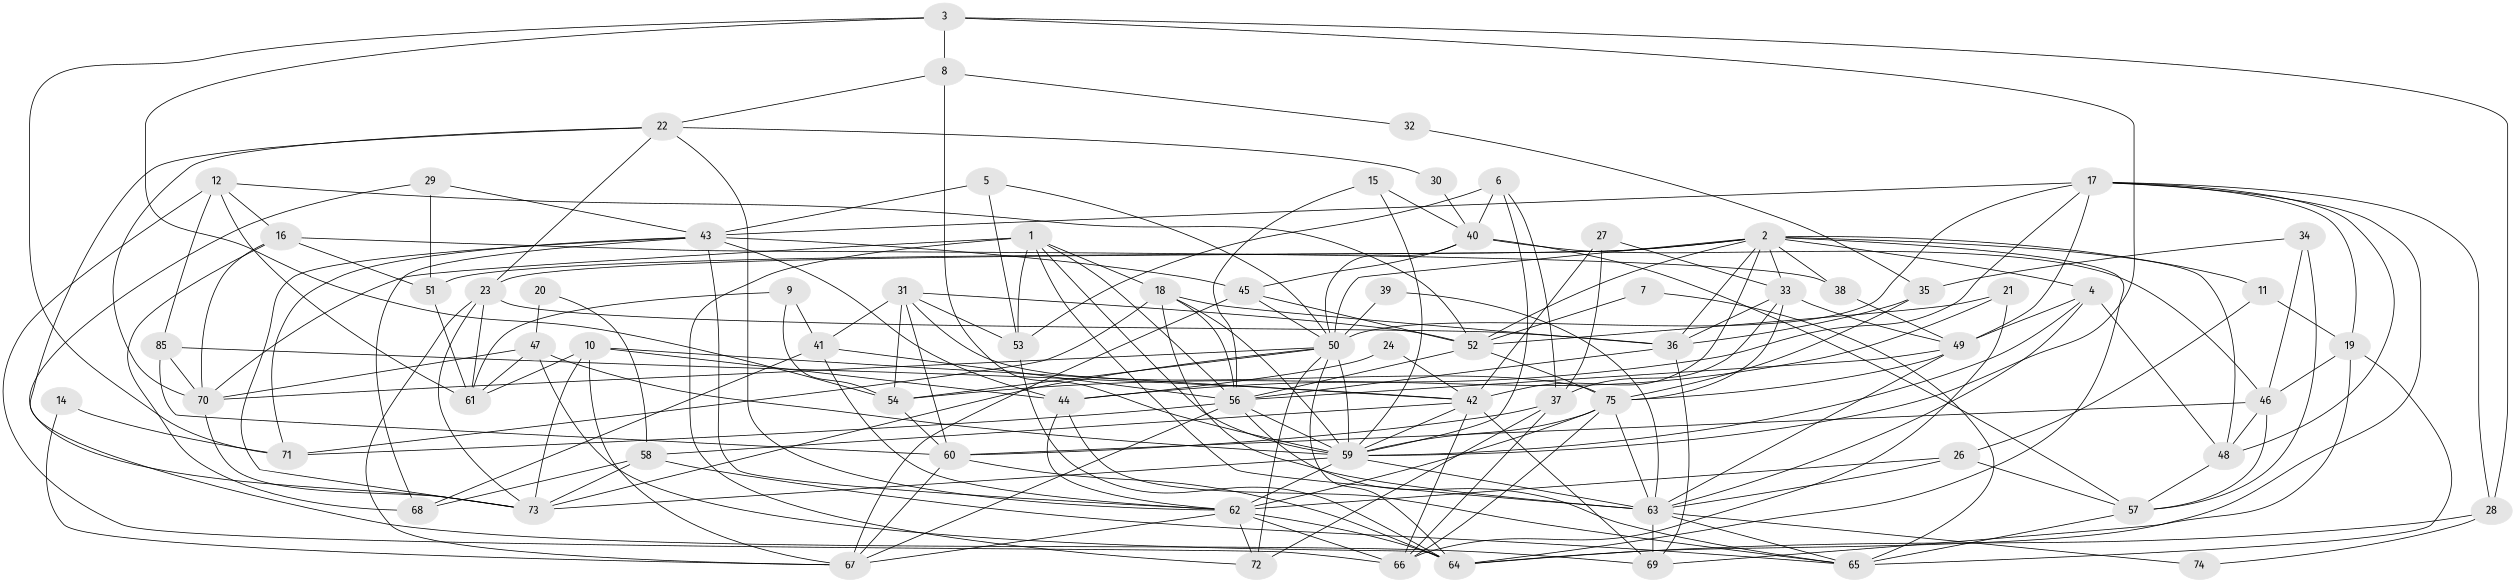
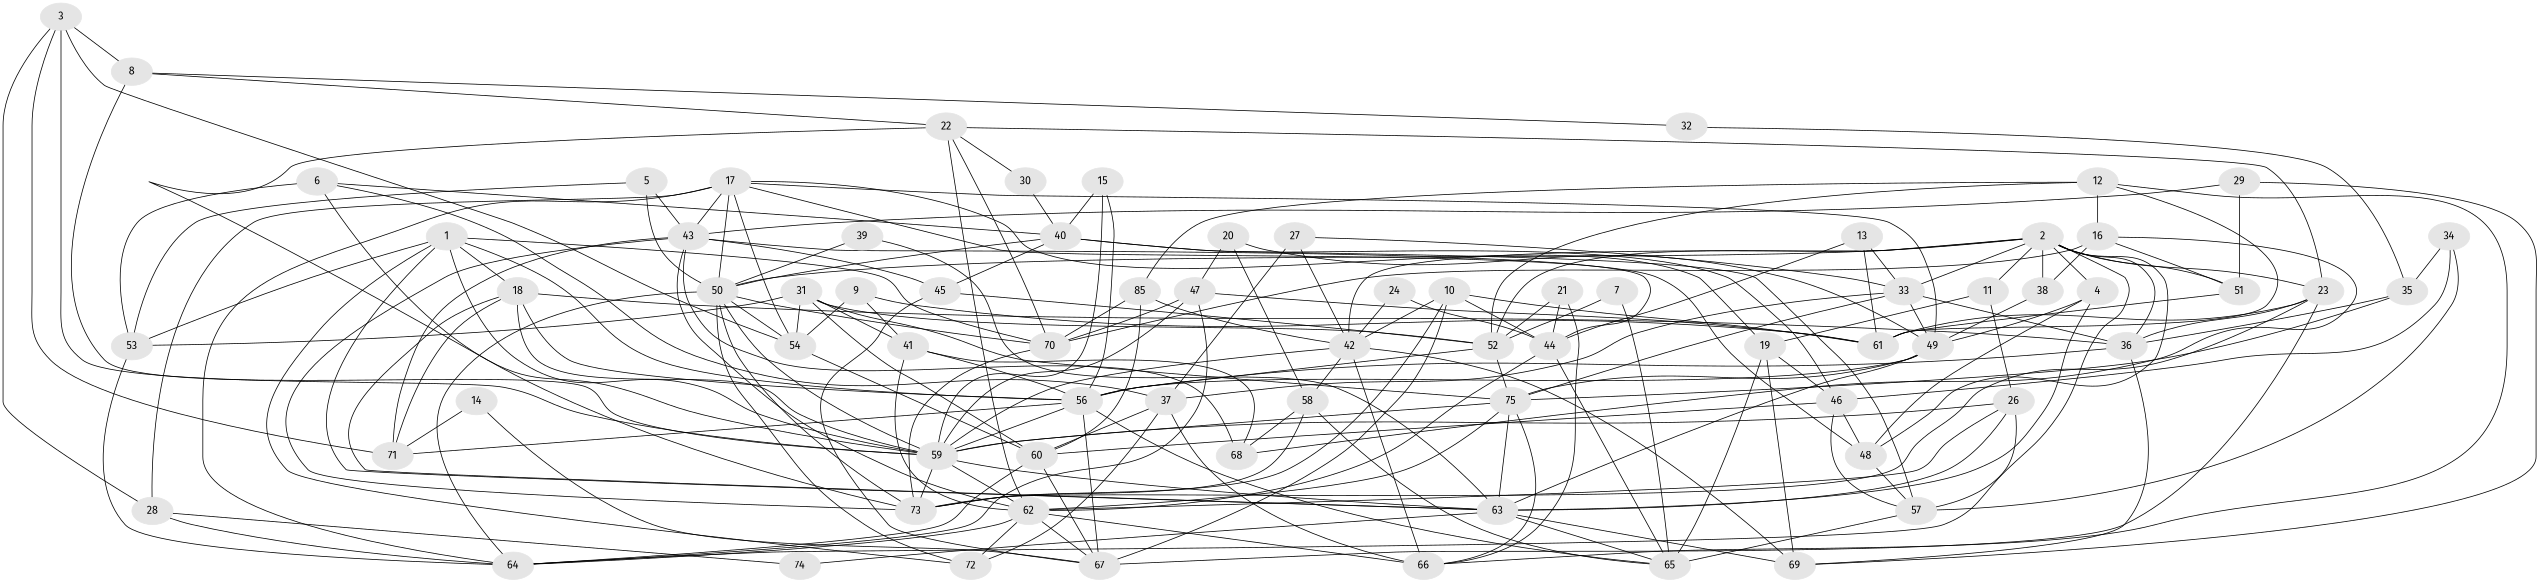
node "13": added
edge "20" -- "49": added
edge "45" -- "50": removed
edge "4" -- "59": now "26" -- "59"
